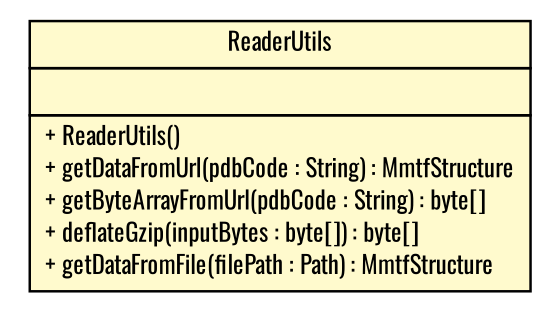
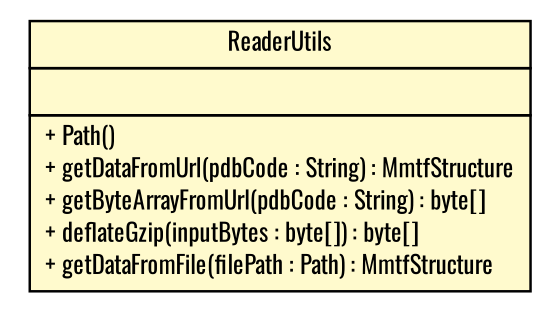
node "ReaderUtils": text "+ ReaderUtils()" -> "+ Path()"
